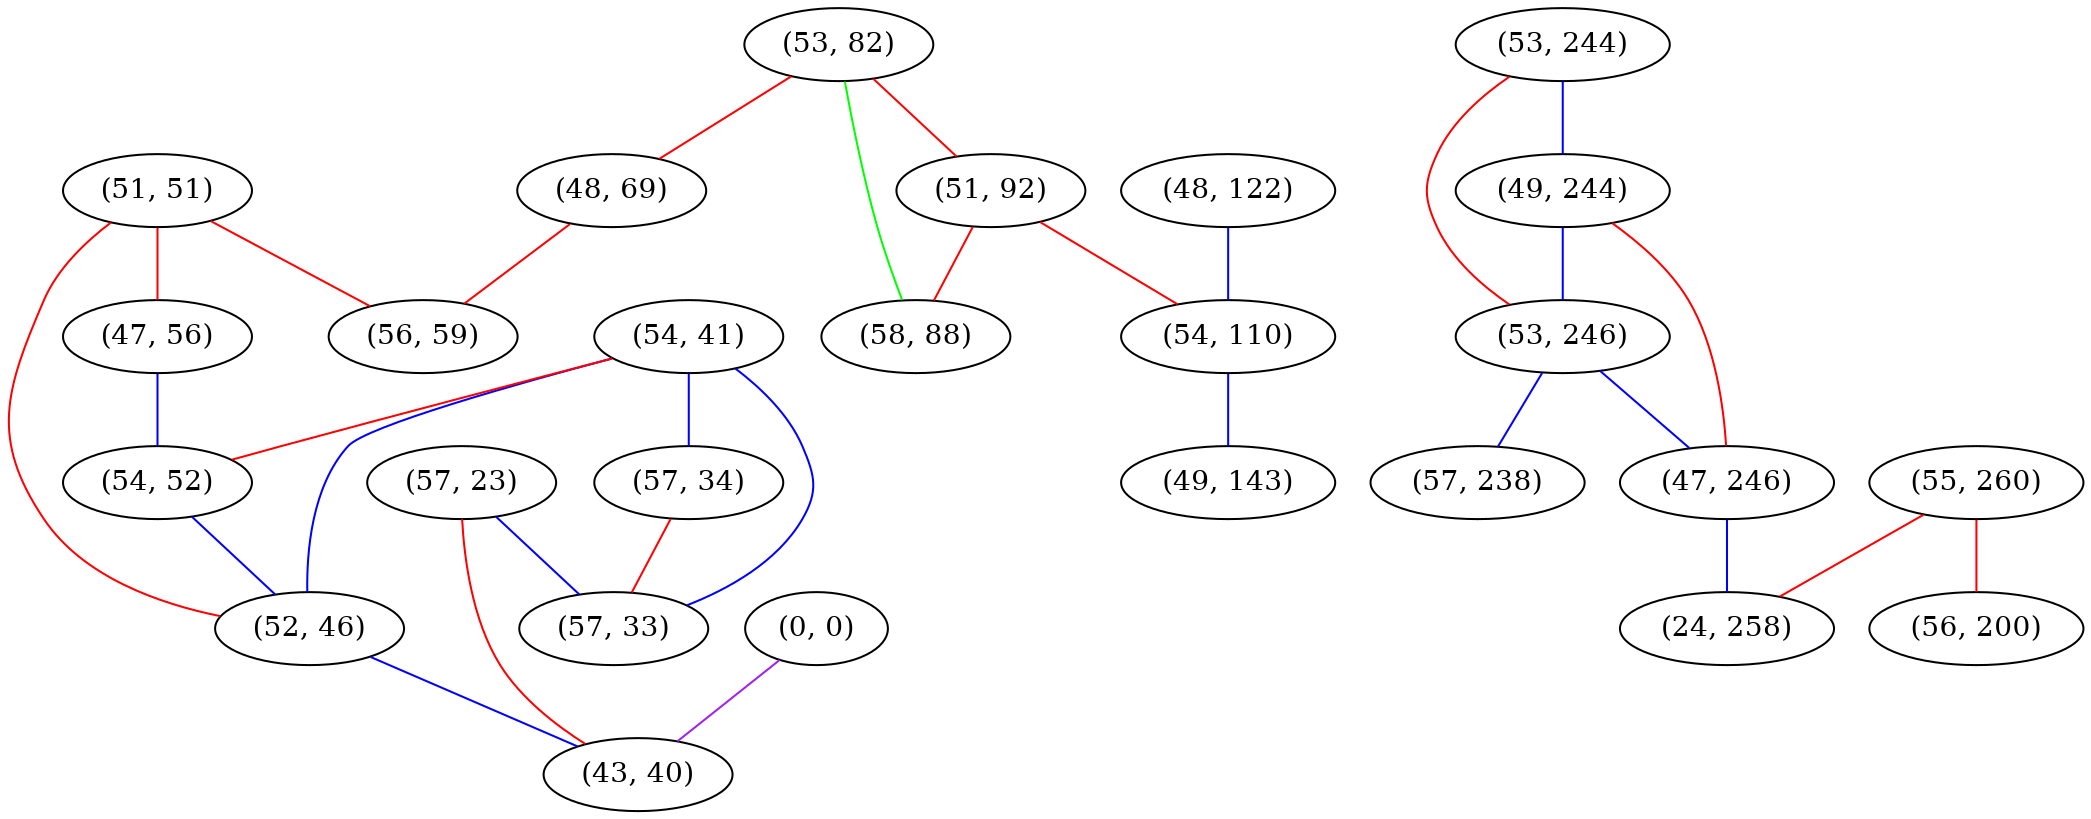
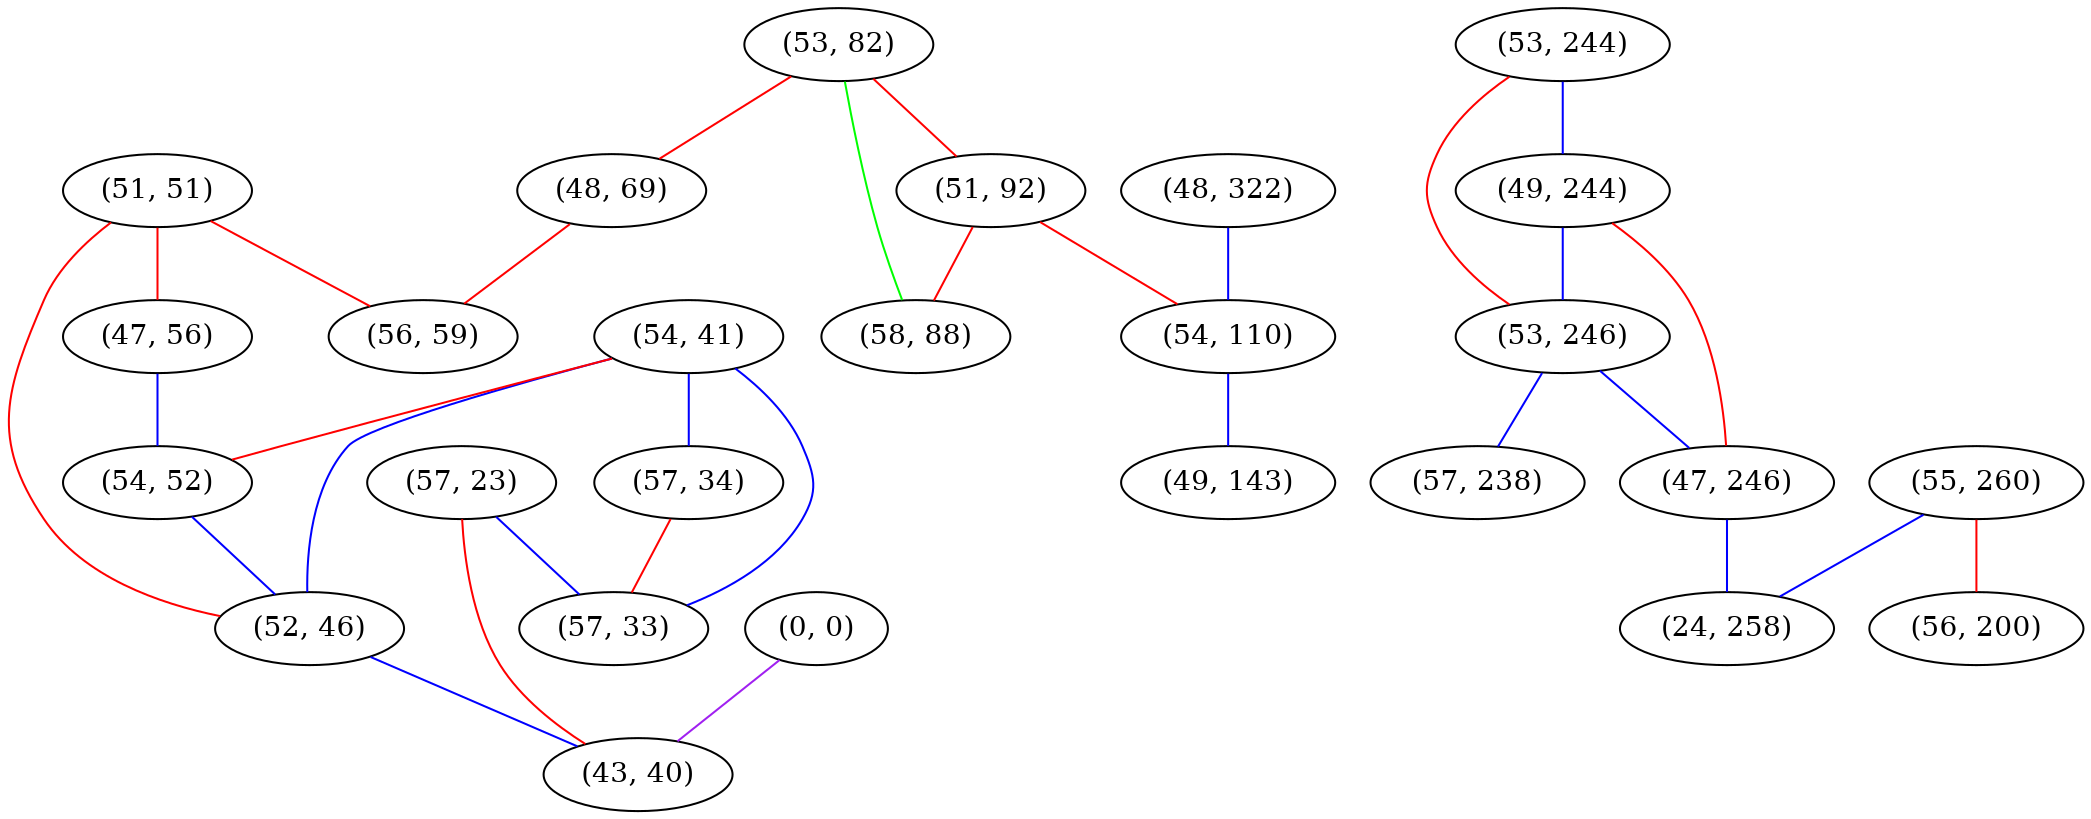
node "(48, 122)": label "(48, 122)" -> "(48, 322)"
edge "(55, 260)" -- "(24, 258)": color red -> blue
